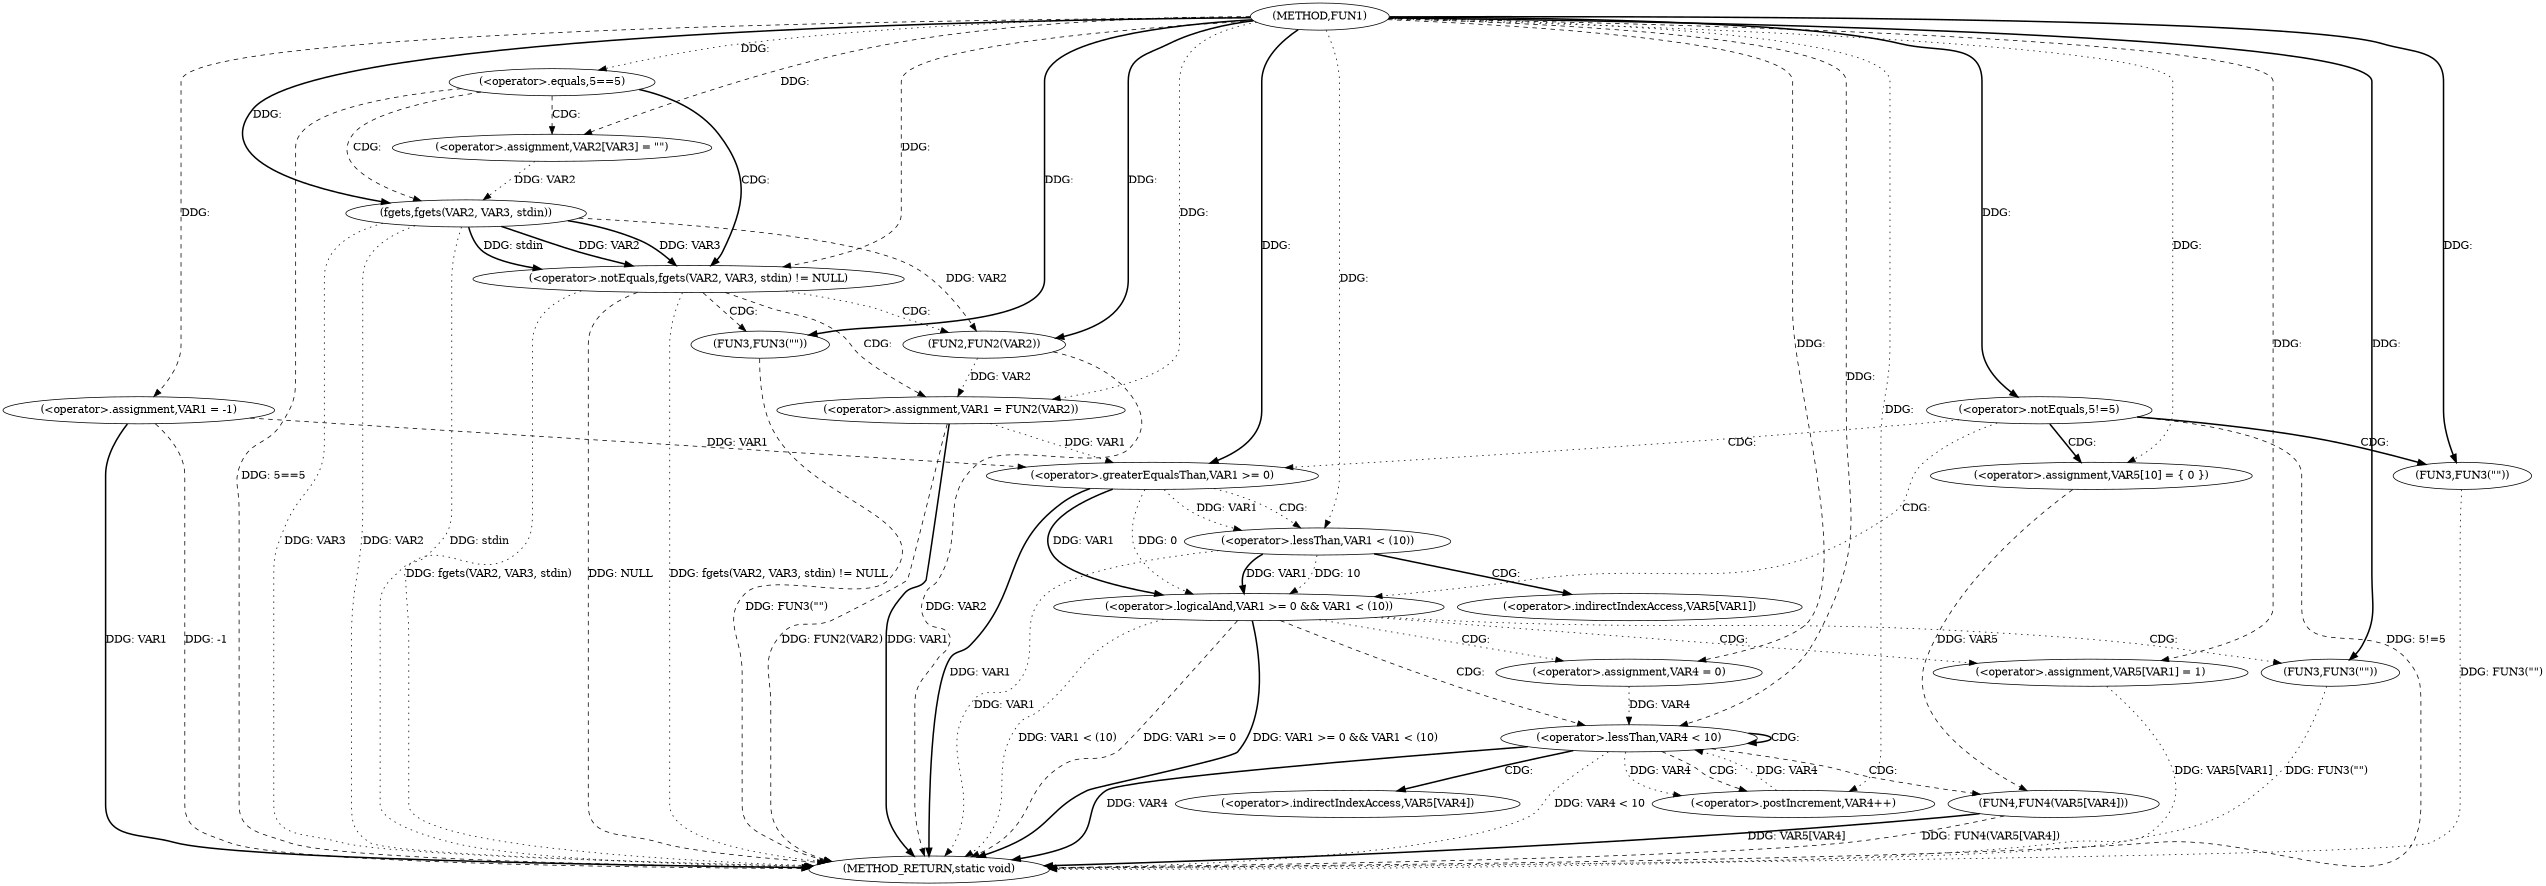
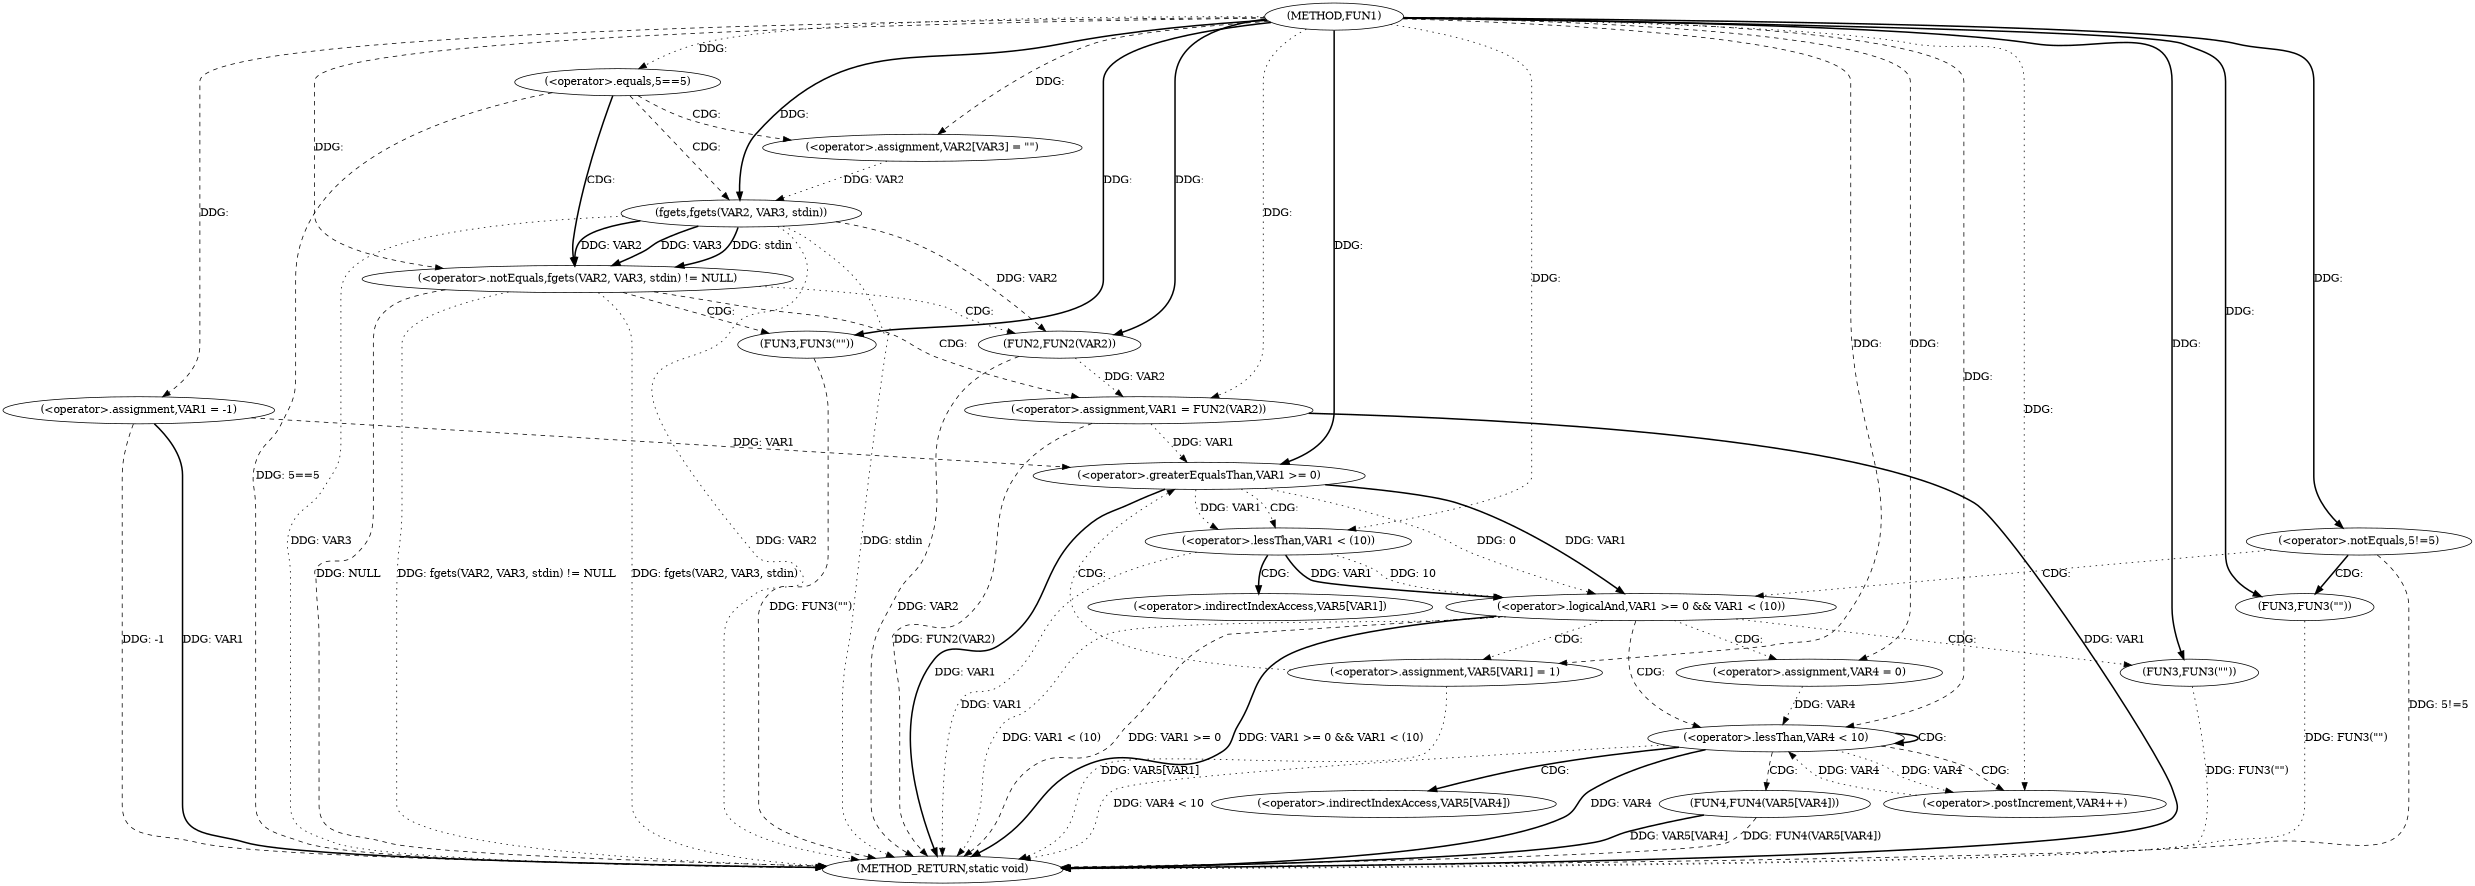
edge "(<operator>.notEquals,5!=5)" -> "(<operator>.greaterEqualsThan,VAR1 >= 0)": now "(<operator>.assignment,VAR5[VAR1] = 1)" -> "(<operator>.greaterEqualsThan,VAR1 >= 0)"
node "(<operator>.assignment,VAR5[10] = { 0 })": removed
